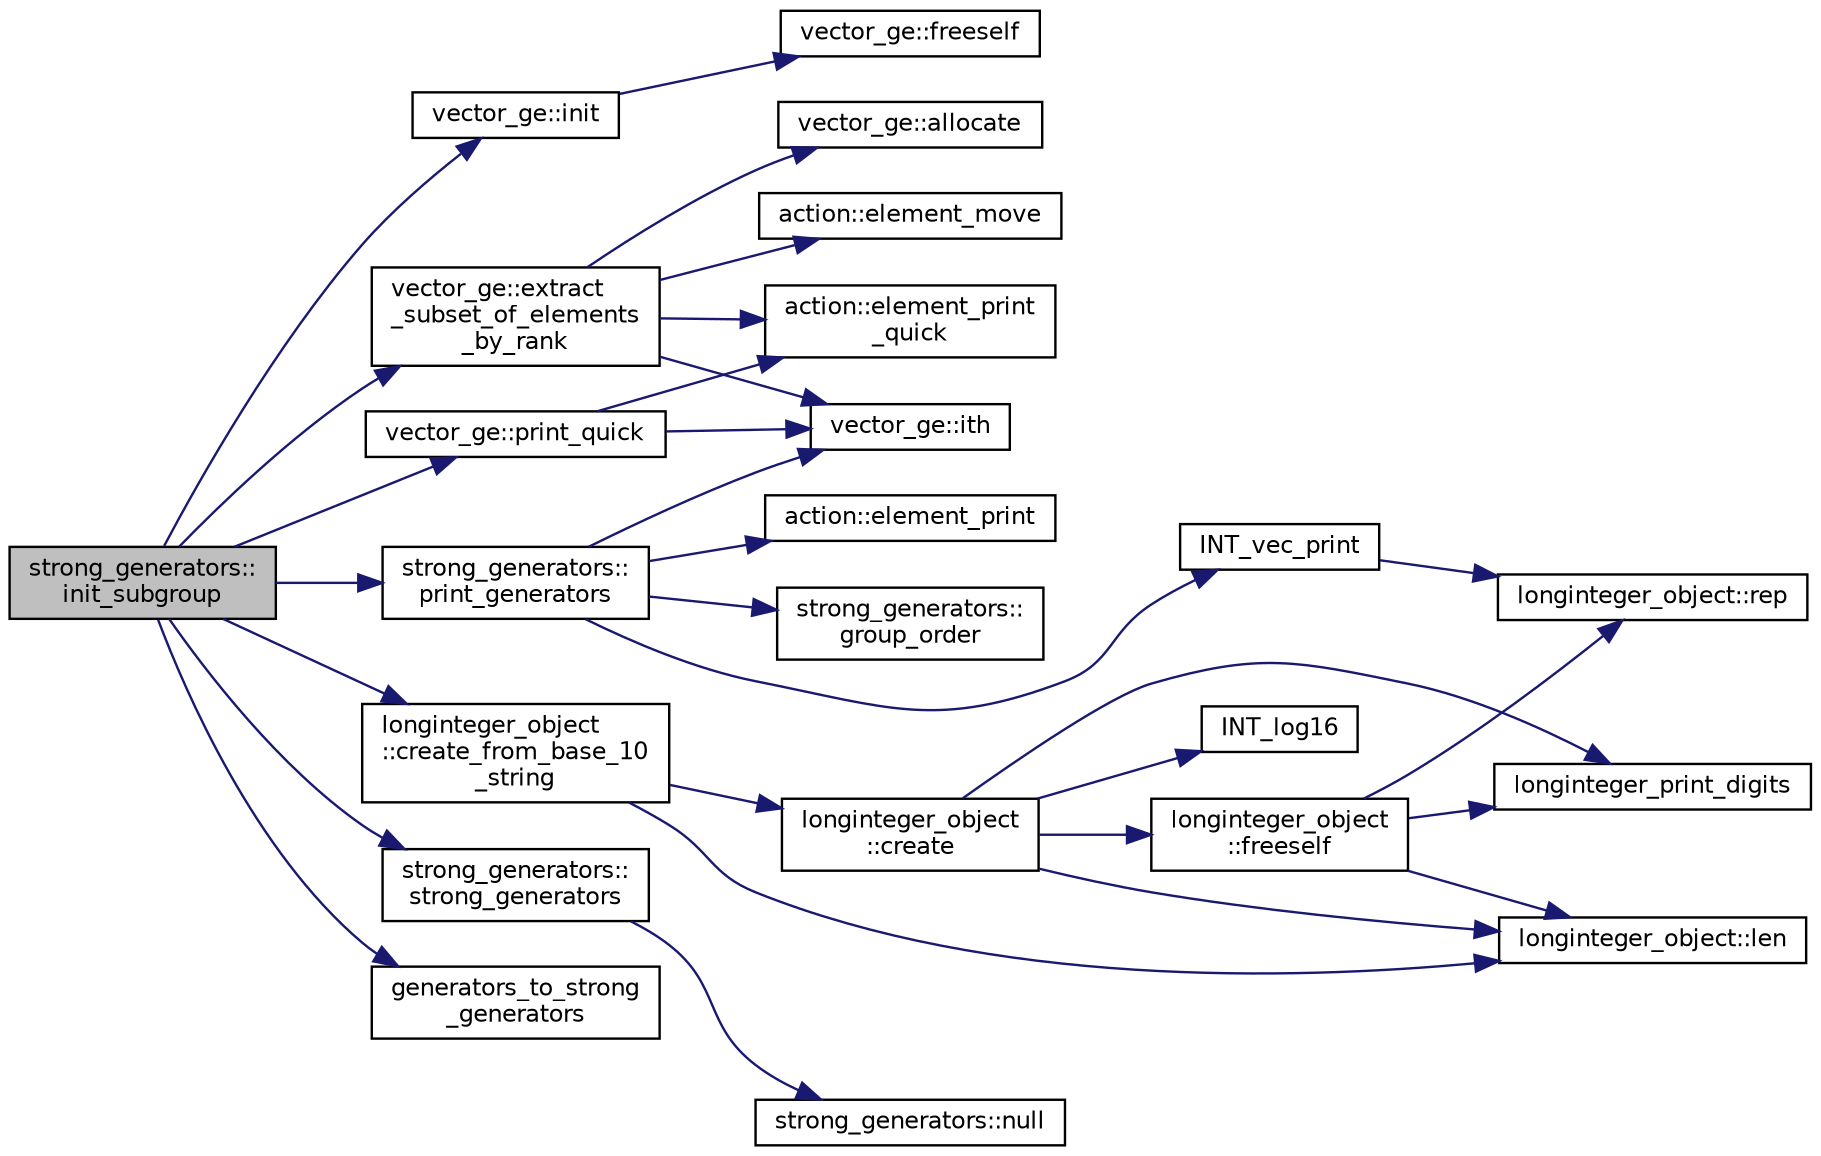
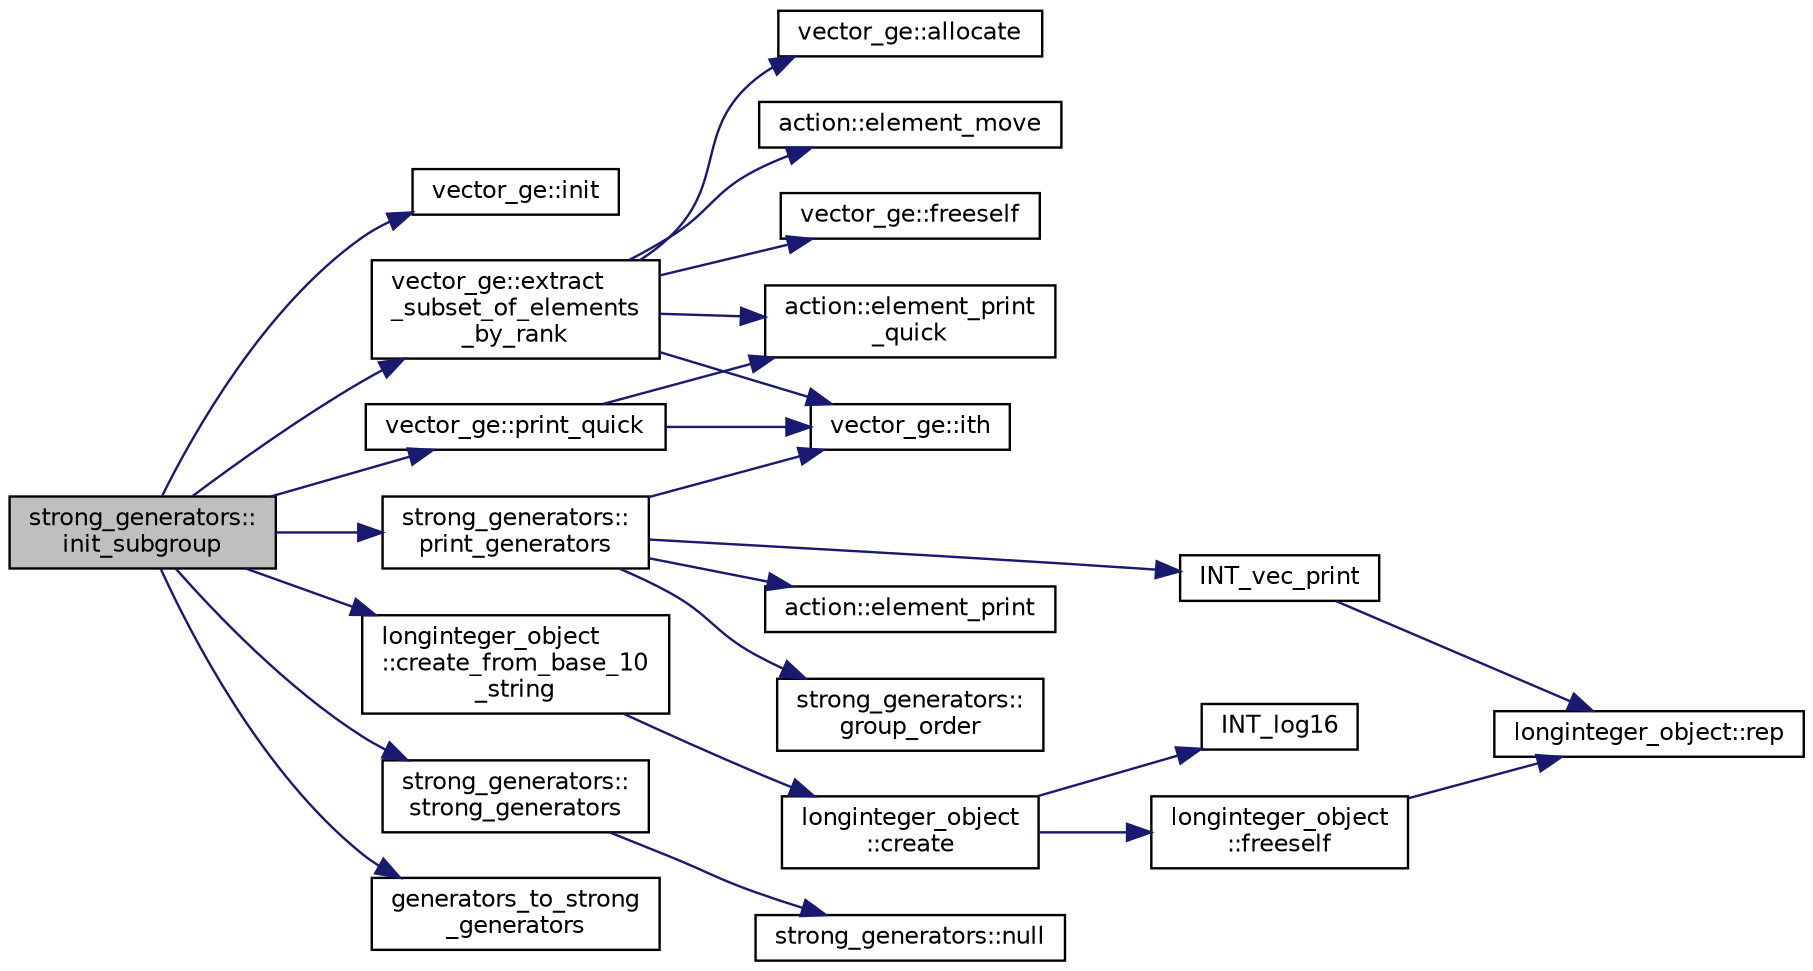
edge "vector_ge::init" -> "vector_ge::freeself": now "vector_ge::extract _subset_of_elements _by_rank" -> "vector_ge::freeself"
node "longinteger_print_digits": removed
node "longinteger_object::len": removed
